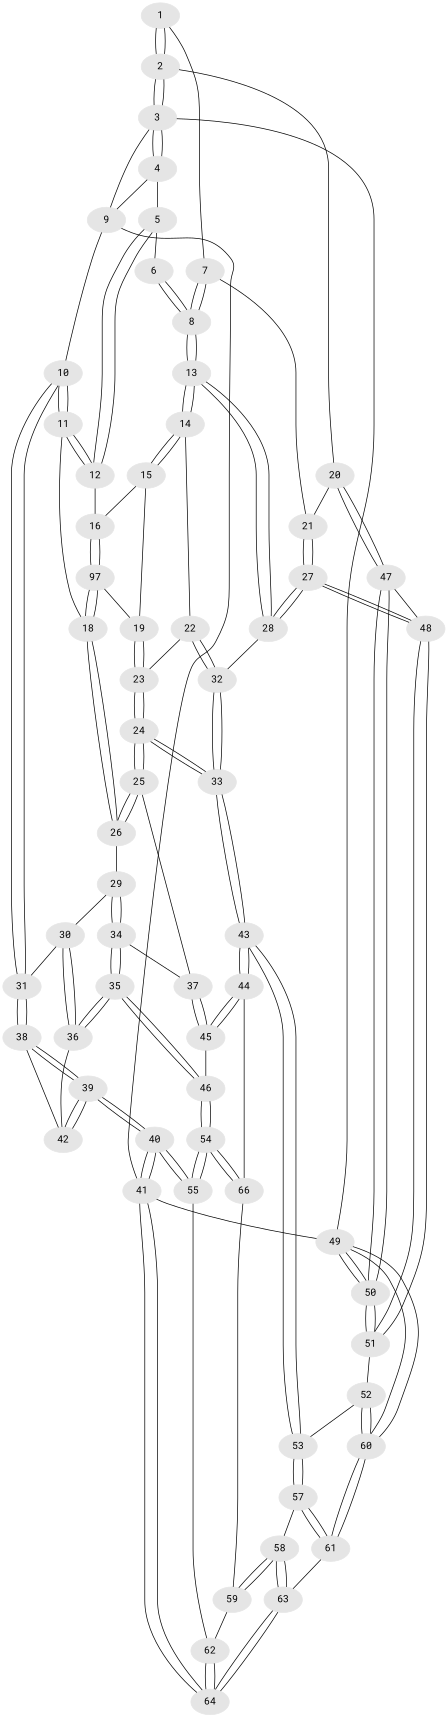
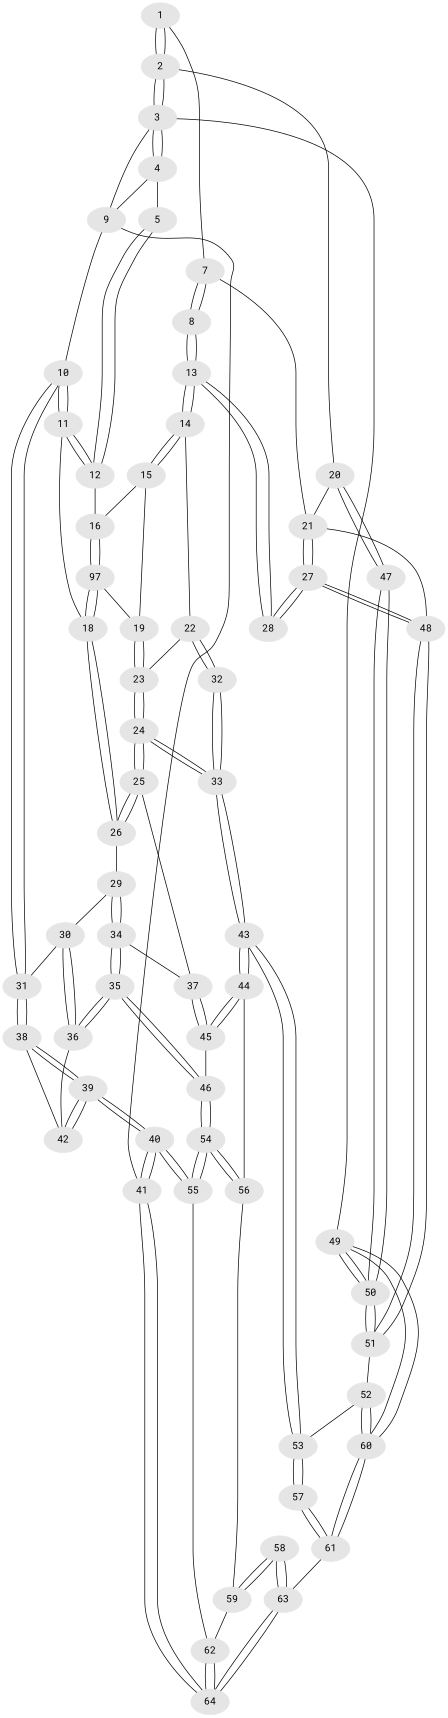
node "6": removed
edge "47" -- "48": now "21" -- "48"
edge "28" -- "32": removed
node "66": label "66" -> "56"
edge "41" -- "49": removed
edge "57" -- "58": removed
